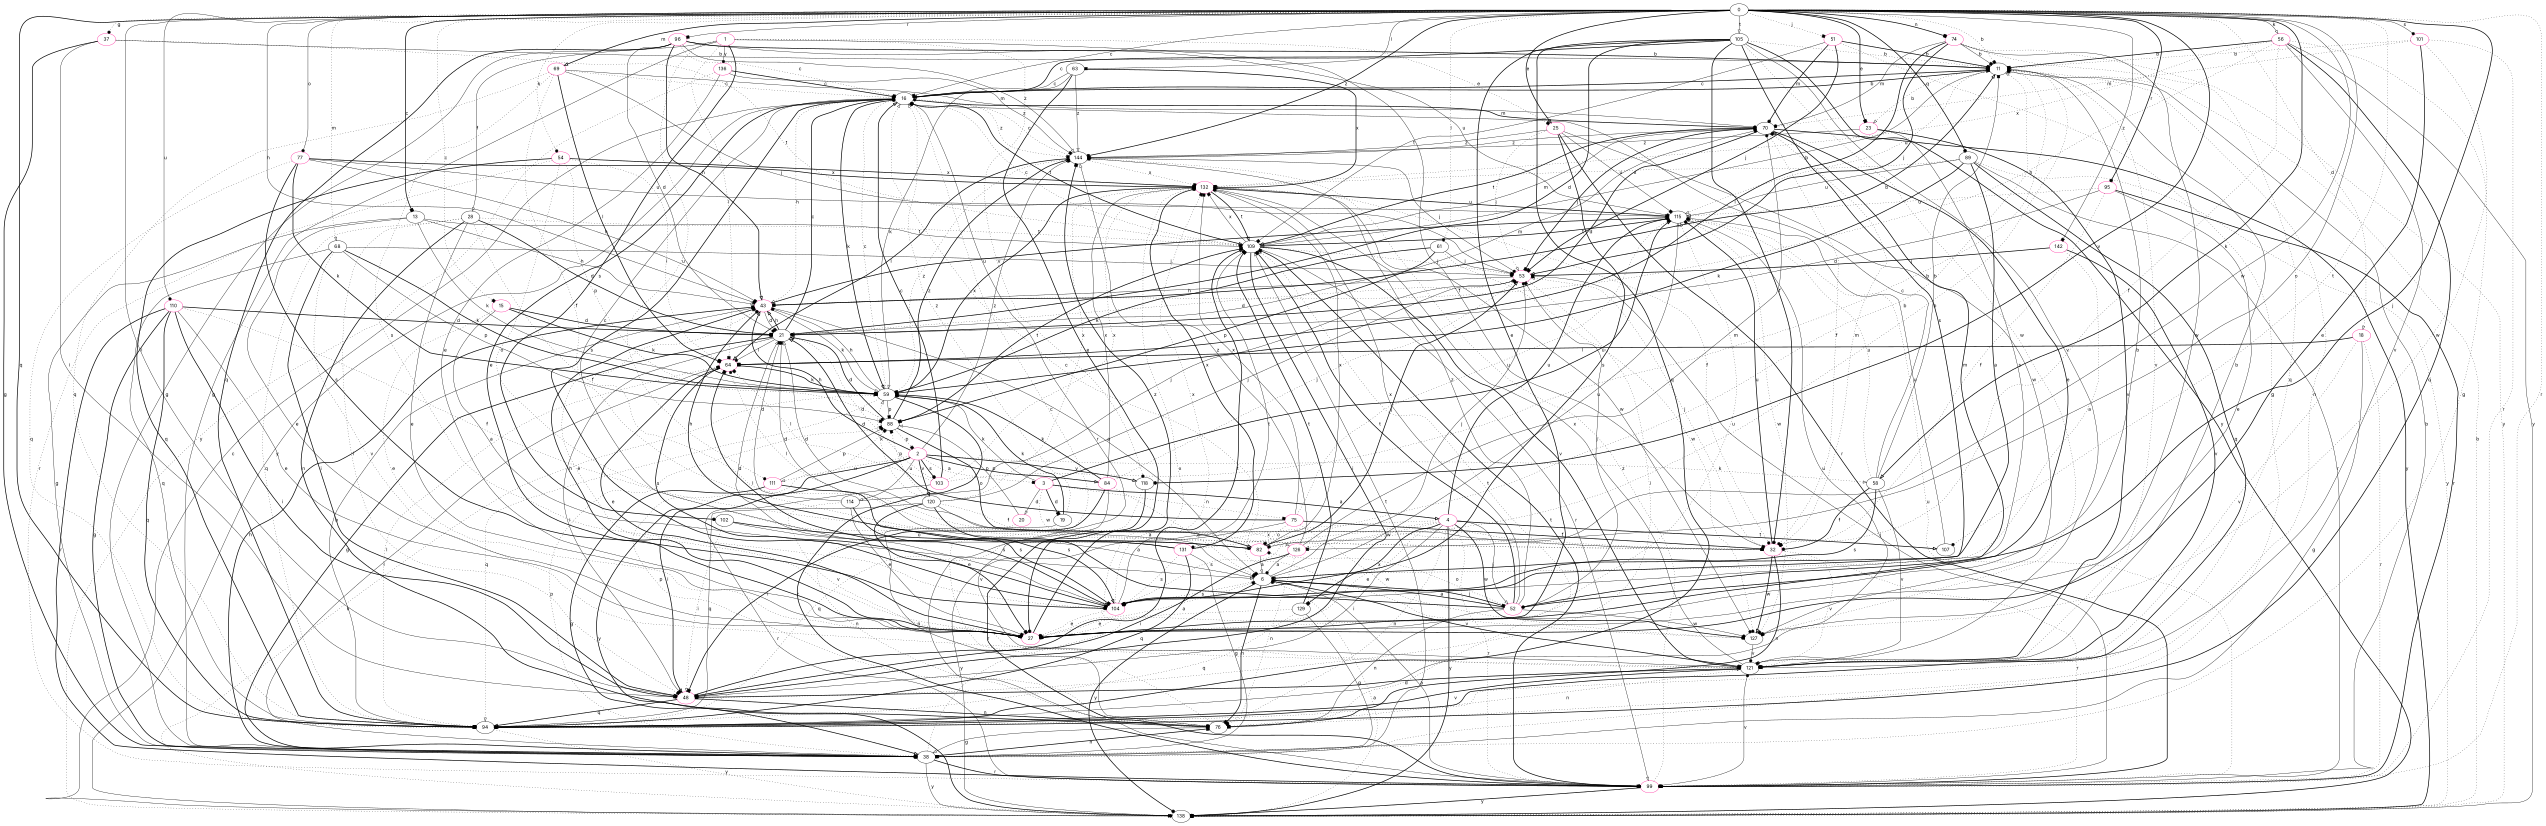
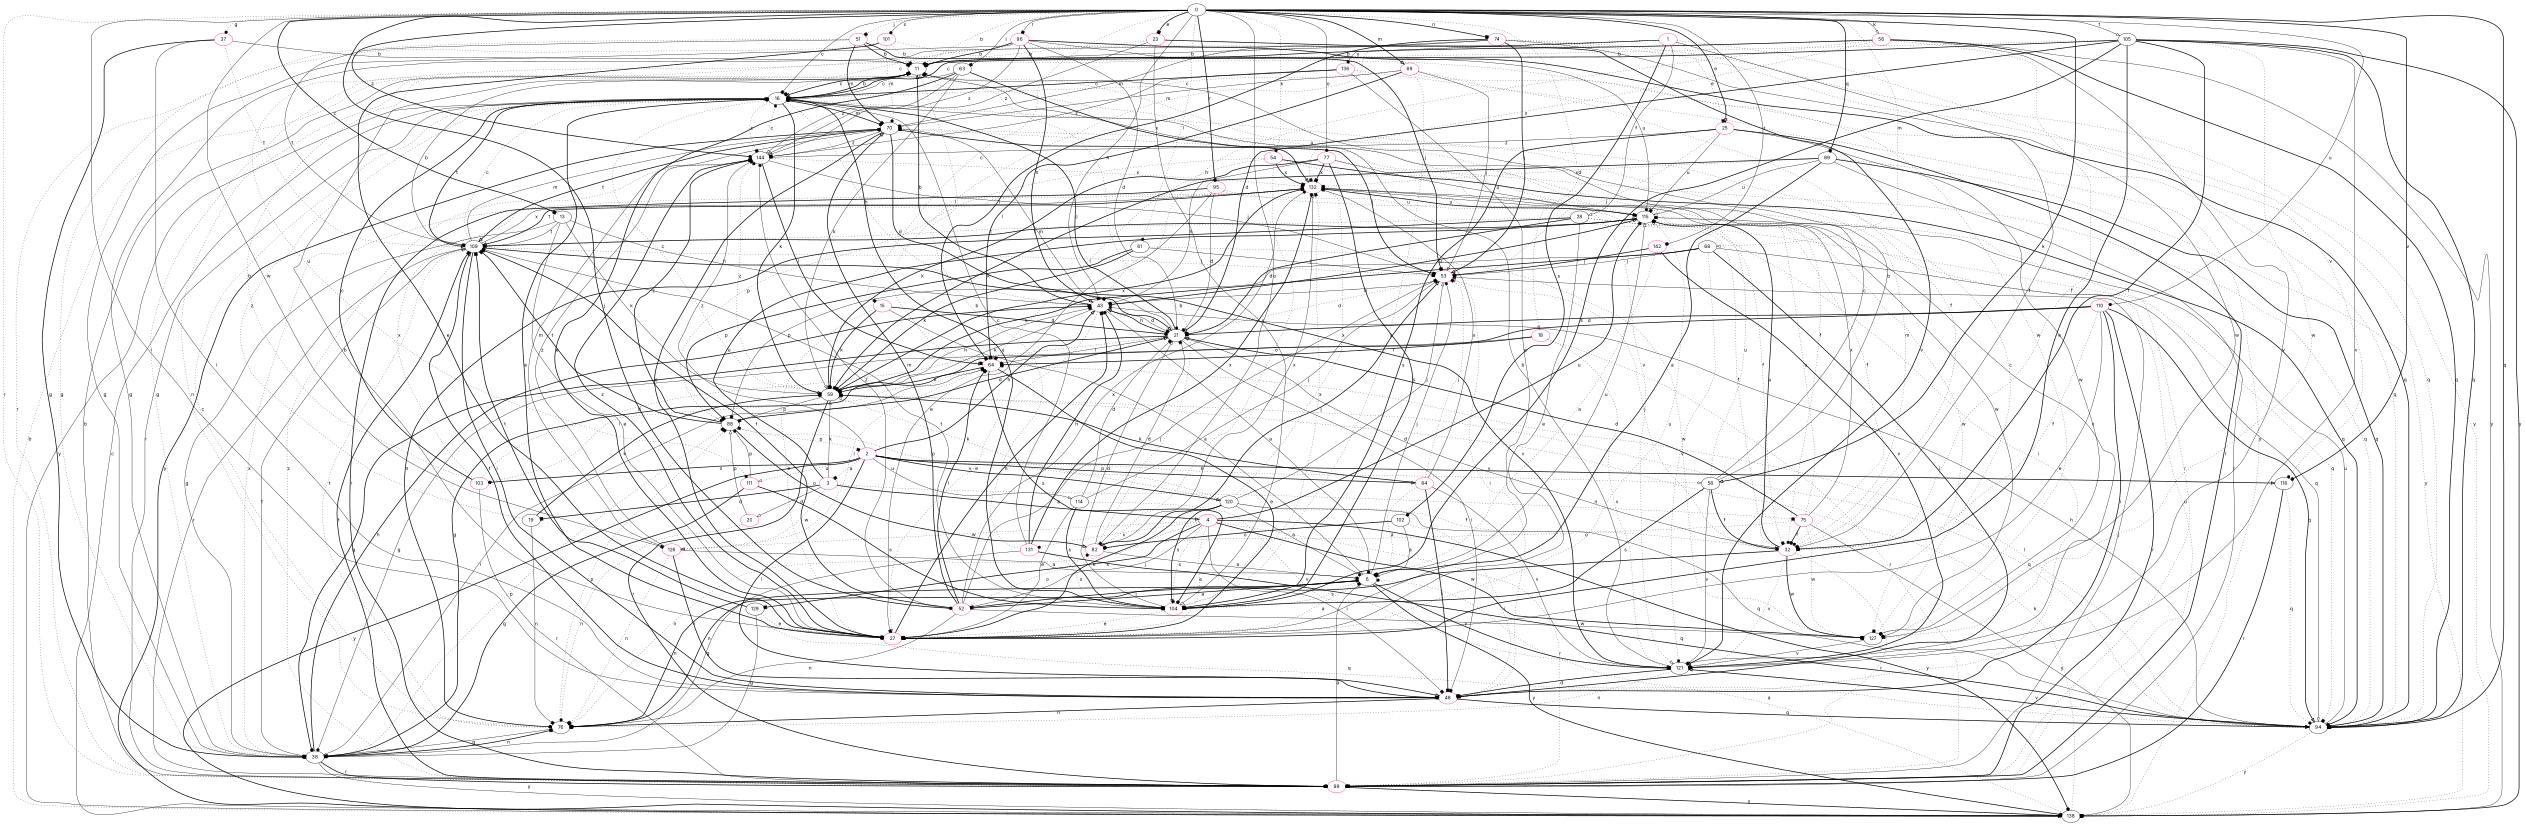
edge "11" -> "23": reversed
node "107": removed
edge "99" -> "121": removed, label "v"
